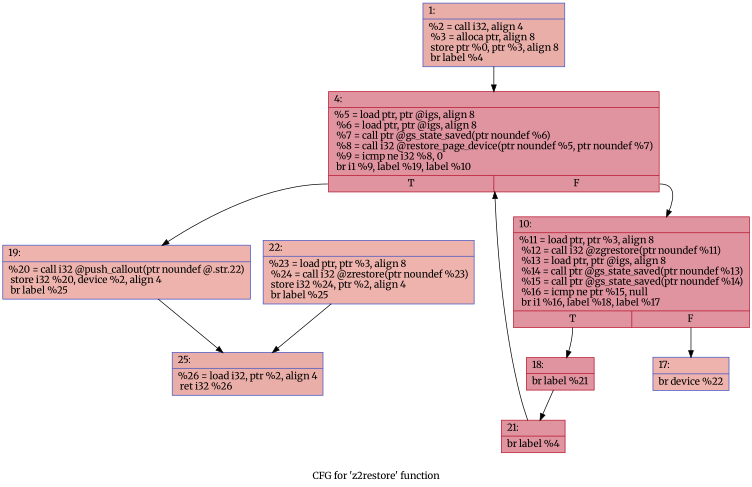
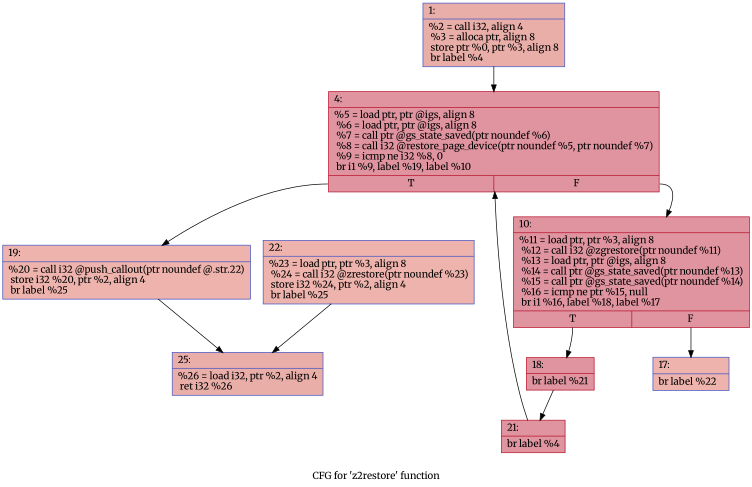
node "19:": text "store i32 %20, device %2, align 4" -> "store i32 %20, ptr %2, align 4"
node "17:": text "br device %22" -> "br label %22"
